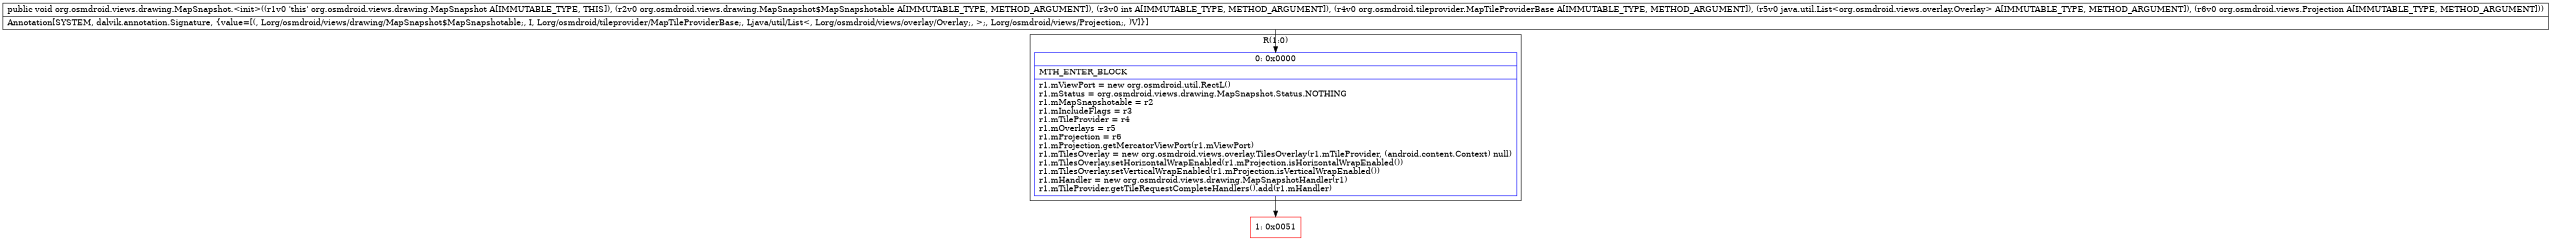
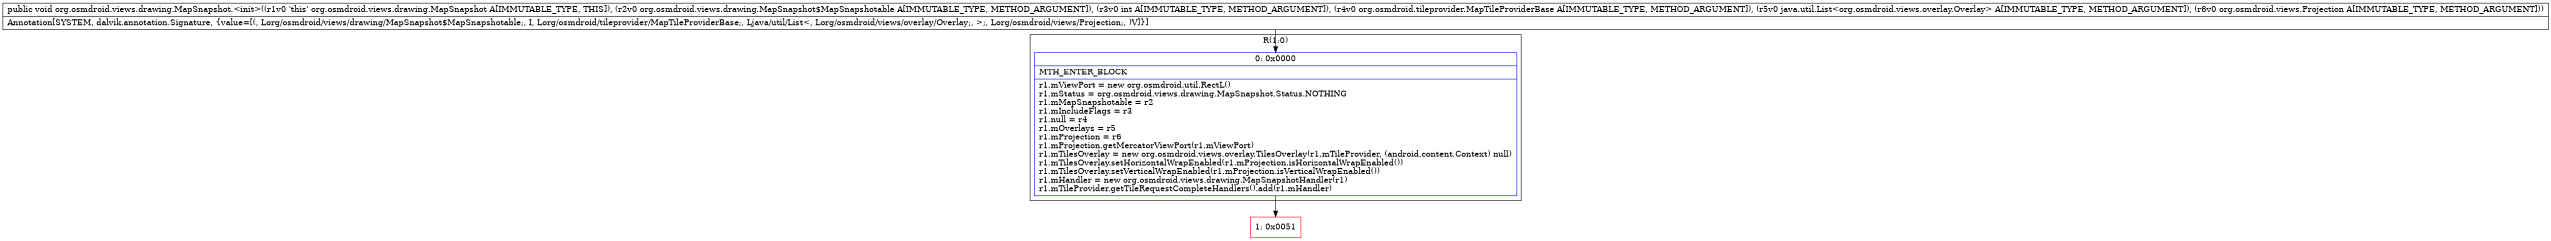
node "0: 0x0000": text "r1.mTileProvider = r4" -> "r1.null = r4"
